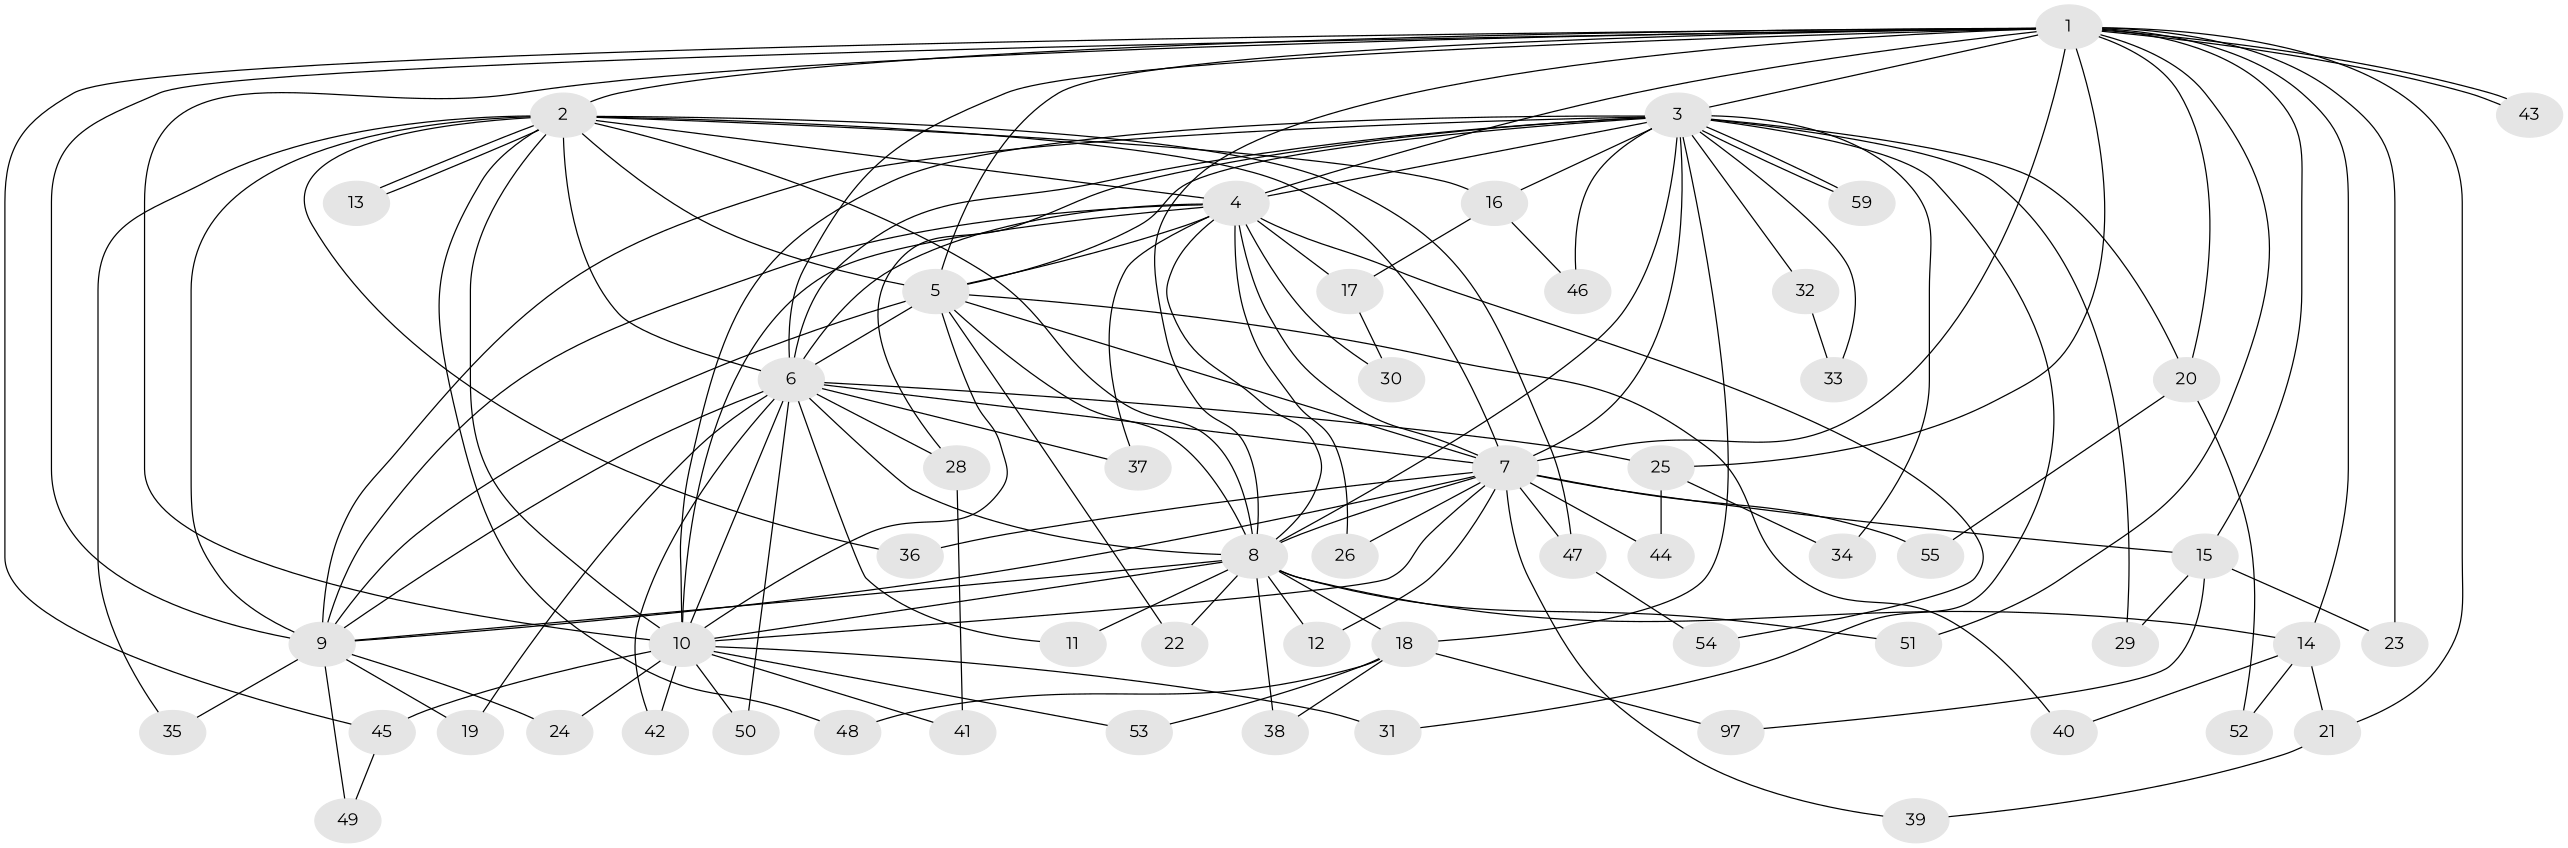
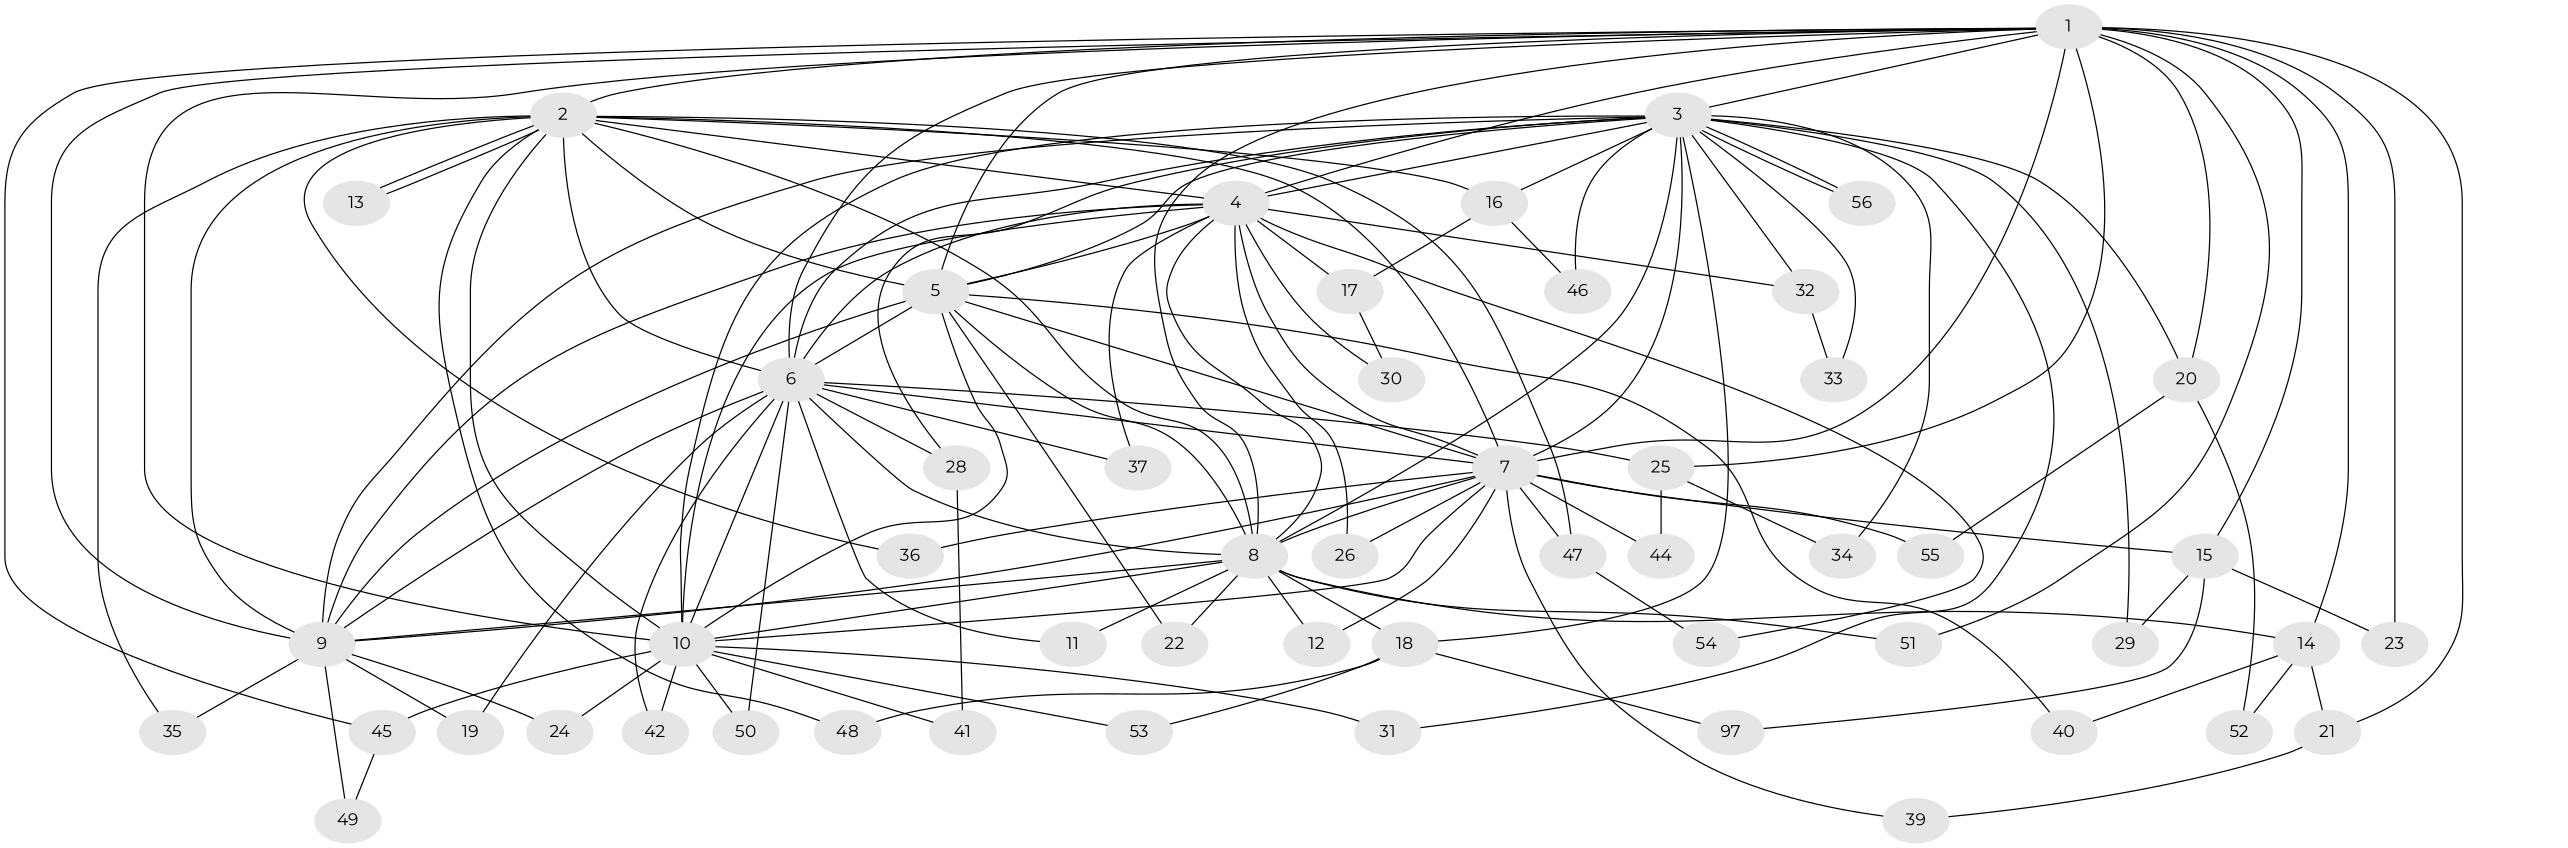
node "43": removed
node "59": label "59" -> "56"
edge "4" -- "32": added
node "38": removed
